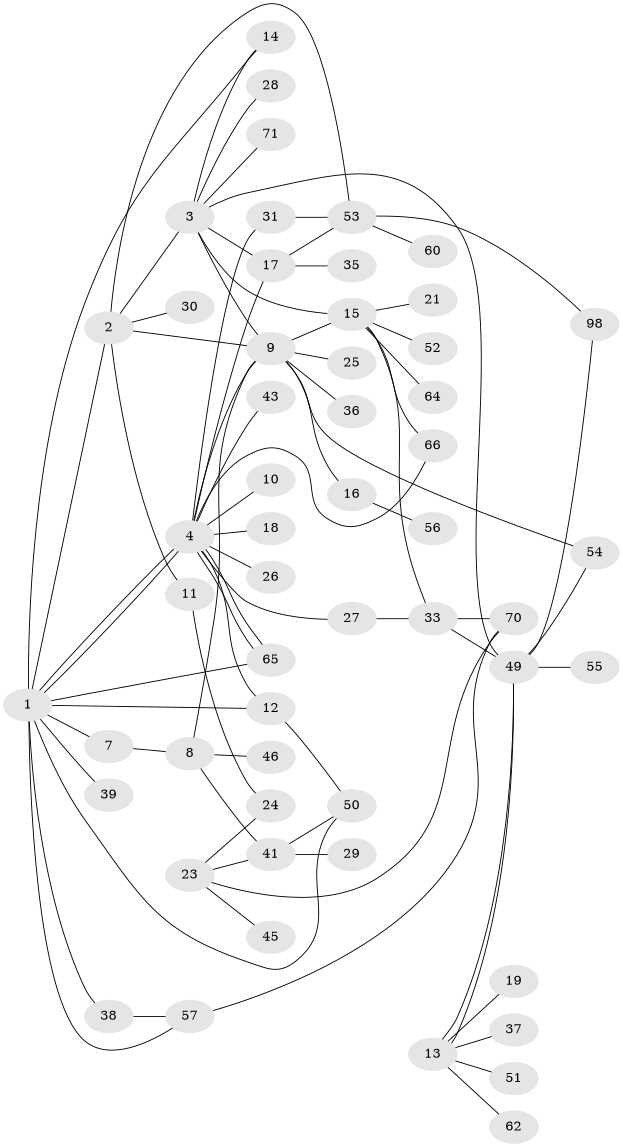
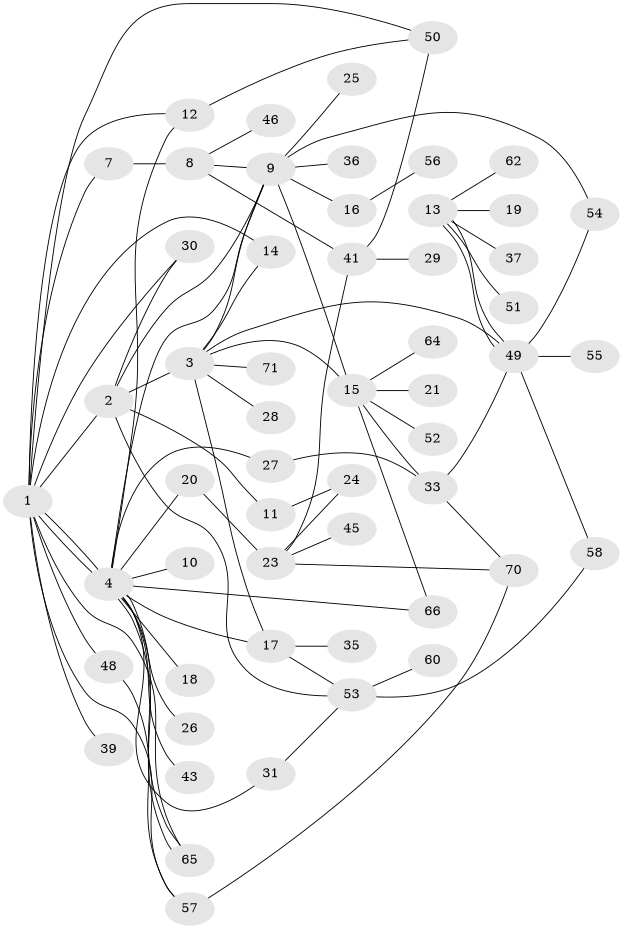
node "98": label "98" -> "58"
edge "30" -- "1": added
node "20": added
node "38": label "38" -> "48"
